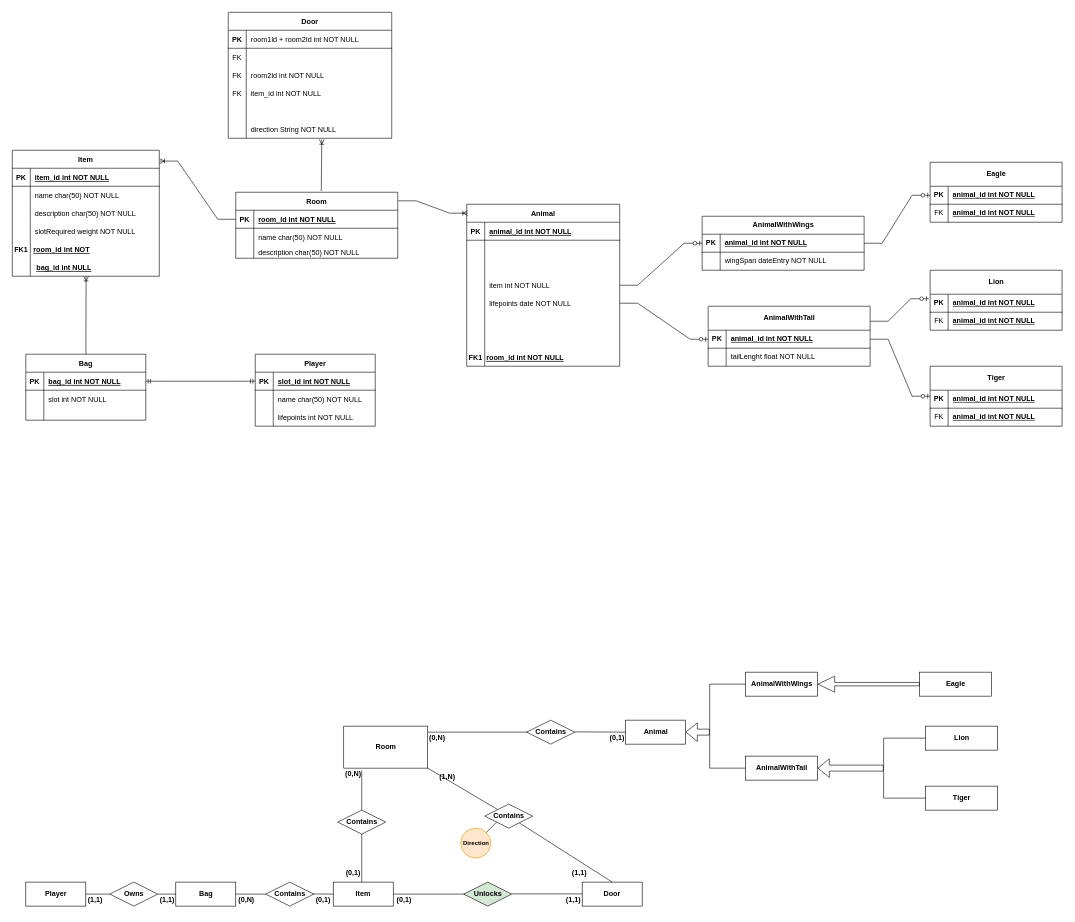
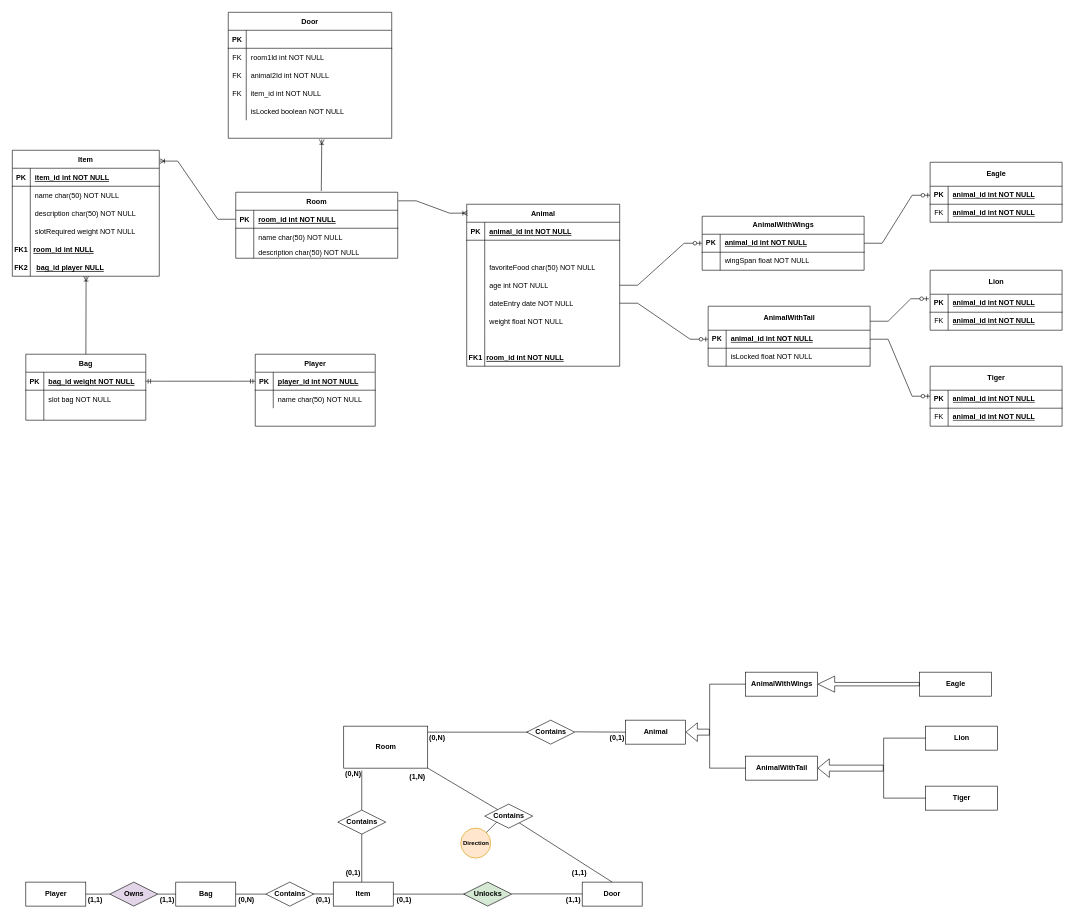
node "room1Id + room2Id int NOT NULL": removed
node "room1Id int NOT NULL": added
node "room2Id int NOT NULL": label "room2Id int NOT NULL" -> "animal2Id int NOT NULL"
node "isLocked boolean NOT NULL": added
node "direction String NOT NULL": removed
node "room_id int NOT": label "room_id int NOT" -> "room_id int NULL"
node "wingSpan dateEntry NOT NULL": label "wingSpan dateEntry NOT NULL" -> "wingSpan float NOT NULL"
node "FK2": added
node "favoriteFood char(50) NOT NULL": added
node "bag_id int NULL": label "bag_id int NULL" -> "bag_id player NULL"
node "item int NOT NULL": label "item int NOT NULL" -> "age int NOT NULL"
node "lifepoints date NOT NULL": label "lifepoints date NOT NULL" -> "dateEntry date NOT NULL"
node "weight float NOT NULL": added
node "tailLenght float NOT NULL": label "tailLenght float NOT NULL" -> "isLocked float NOT NULL"
node "bag_id int NOT NULL": label "bag_id int NOT NULL" -> "bag_id weight NOT NULL"
node "slot_id int NOT NULL": label "slot_id int NOT NULL" -> "player_id int NOT NULL"
node "slot int NOT NULL": label "slot int NOT NULL" -> "slot bag NOT NULL"
node "lifepoints int NOT NULL": removed
node "(1,N)": moved (447, 777) -> (417, 777)
node "Owns": fillcolor #ffffff -> #e1d5e7
